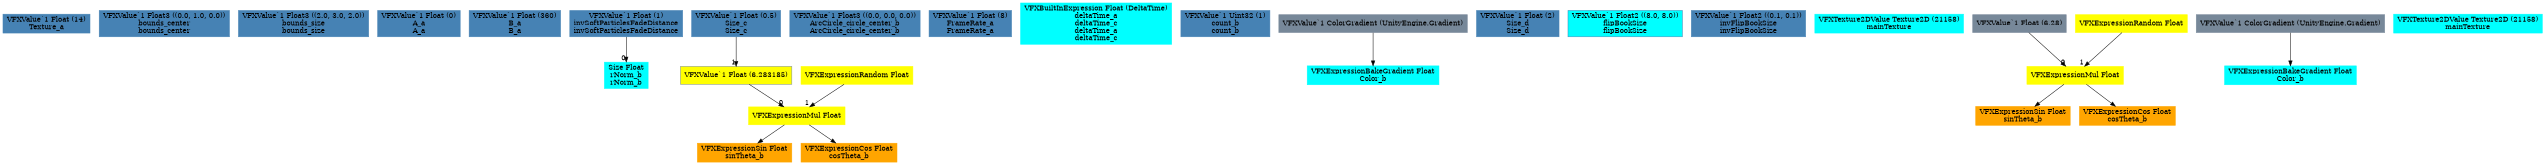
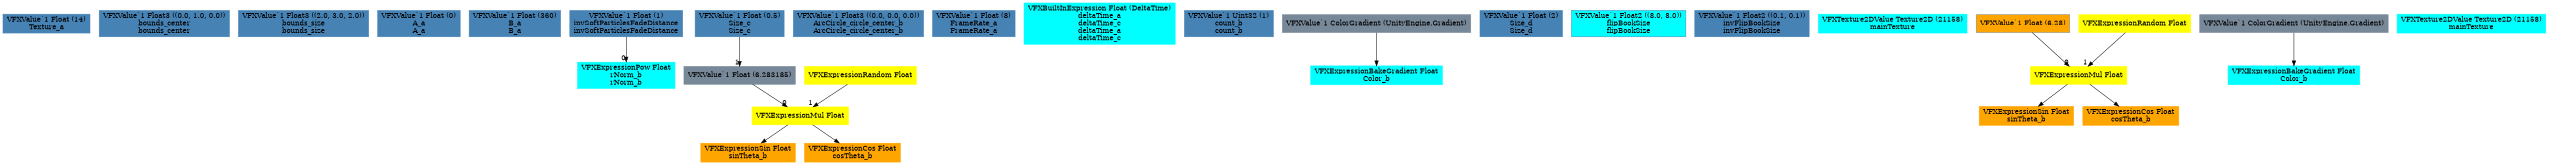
node "VFXValue`1 Float (6.28)": fillcolor lightslategray -> orange
node "Size Float rNorm_b rNorm_b": label "Size Float rNorm_b rNorm_b" -> "VFXExpressionPow Float rNorm_b rNorm_b"
node "VFXValue`1 Float (6.283185)": fillcolor yellow -> lightslategray
